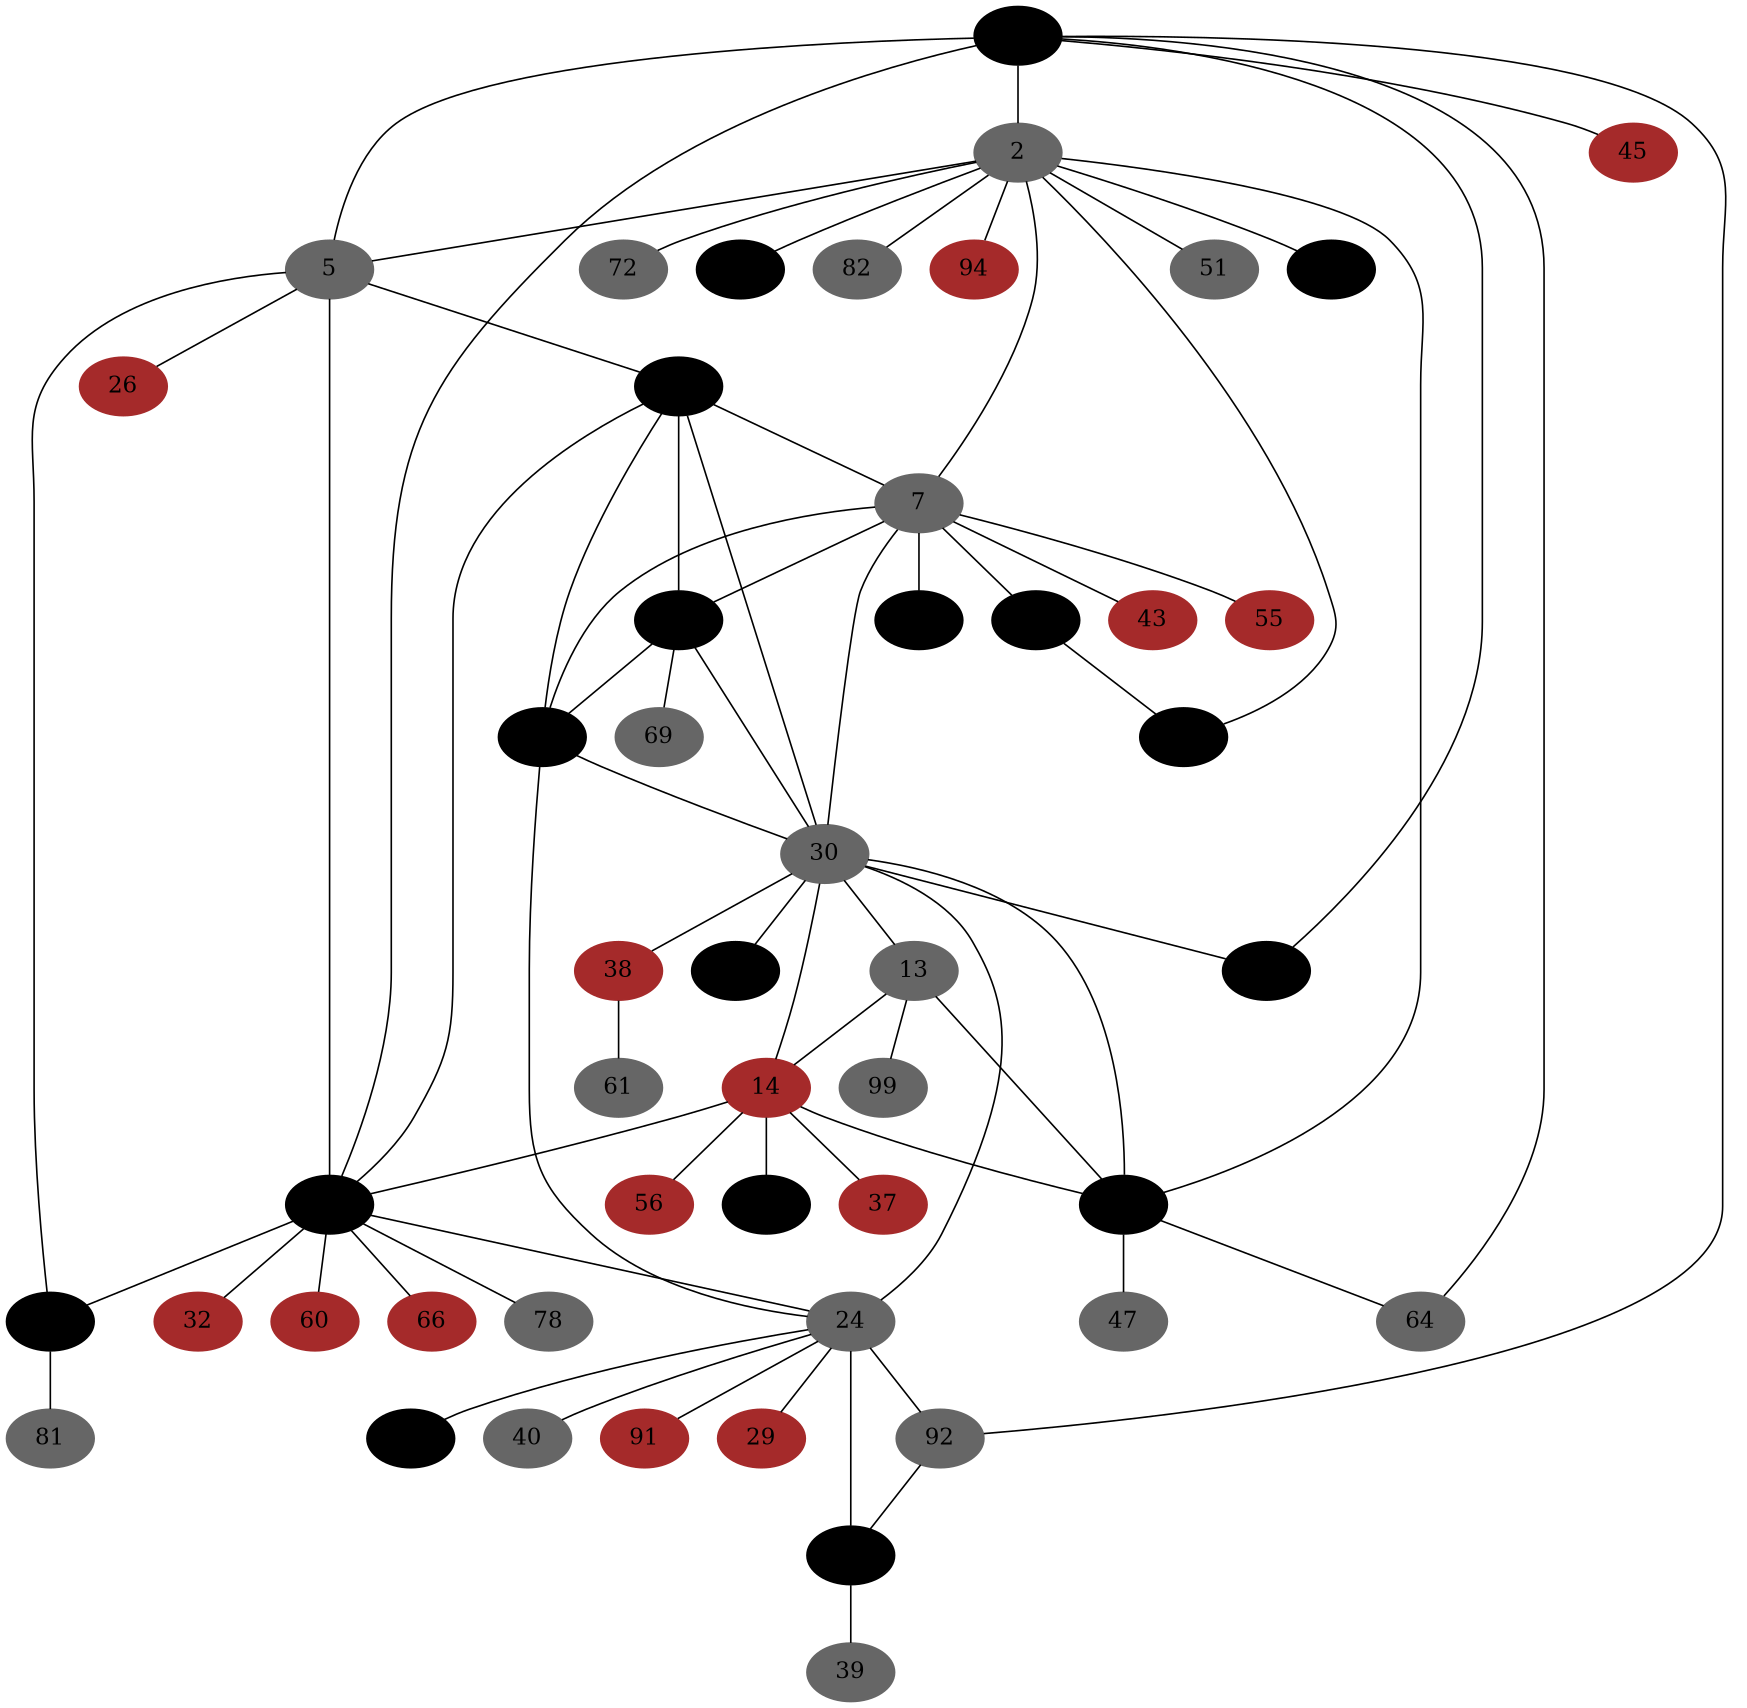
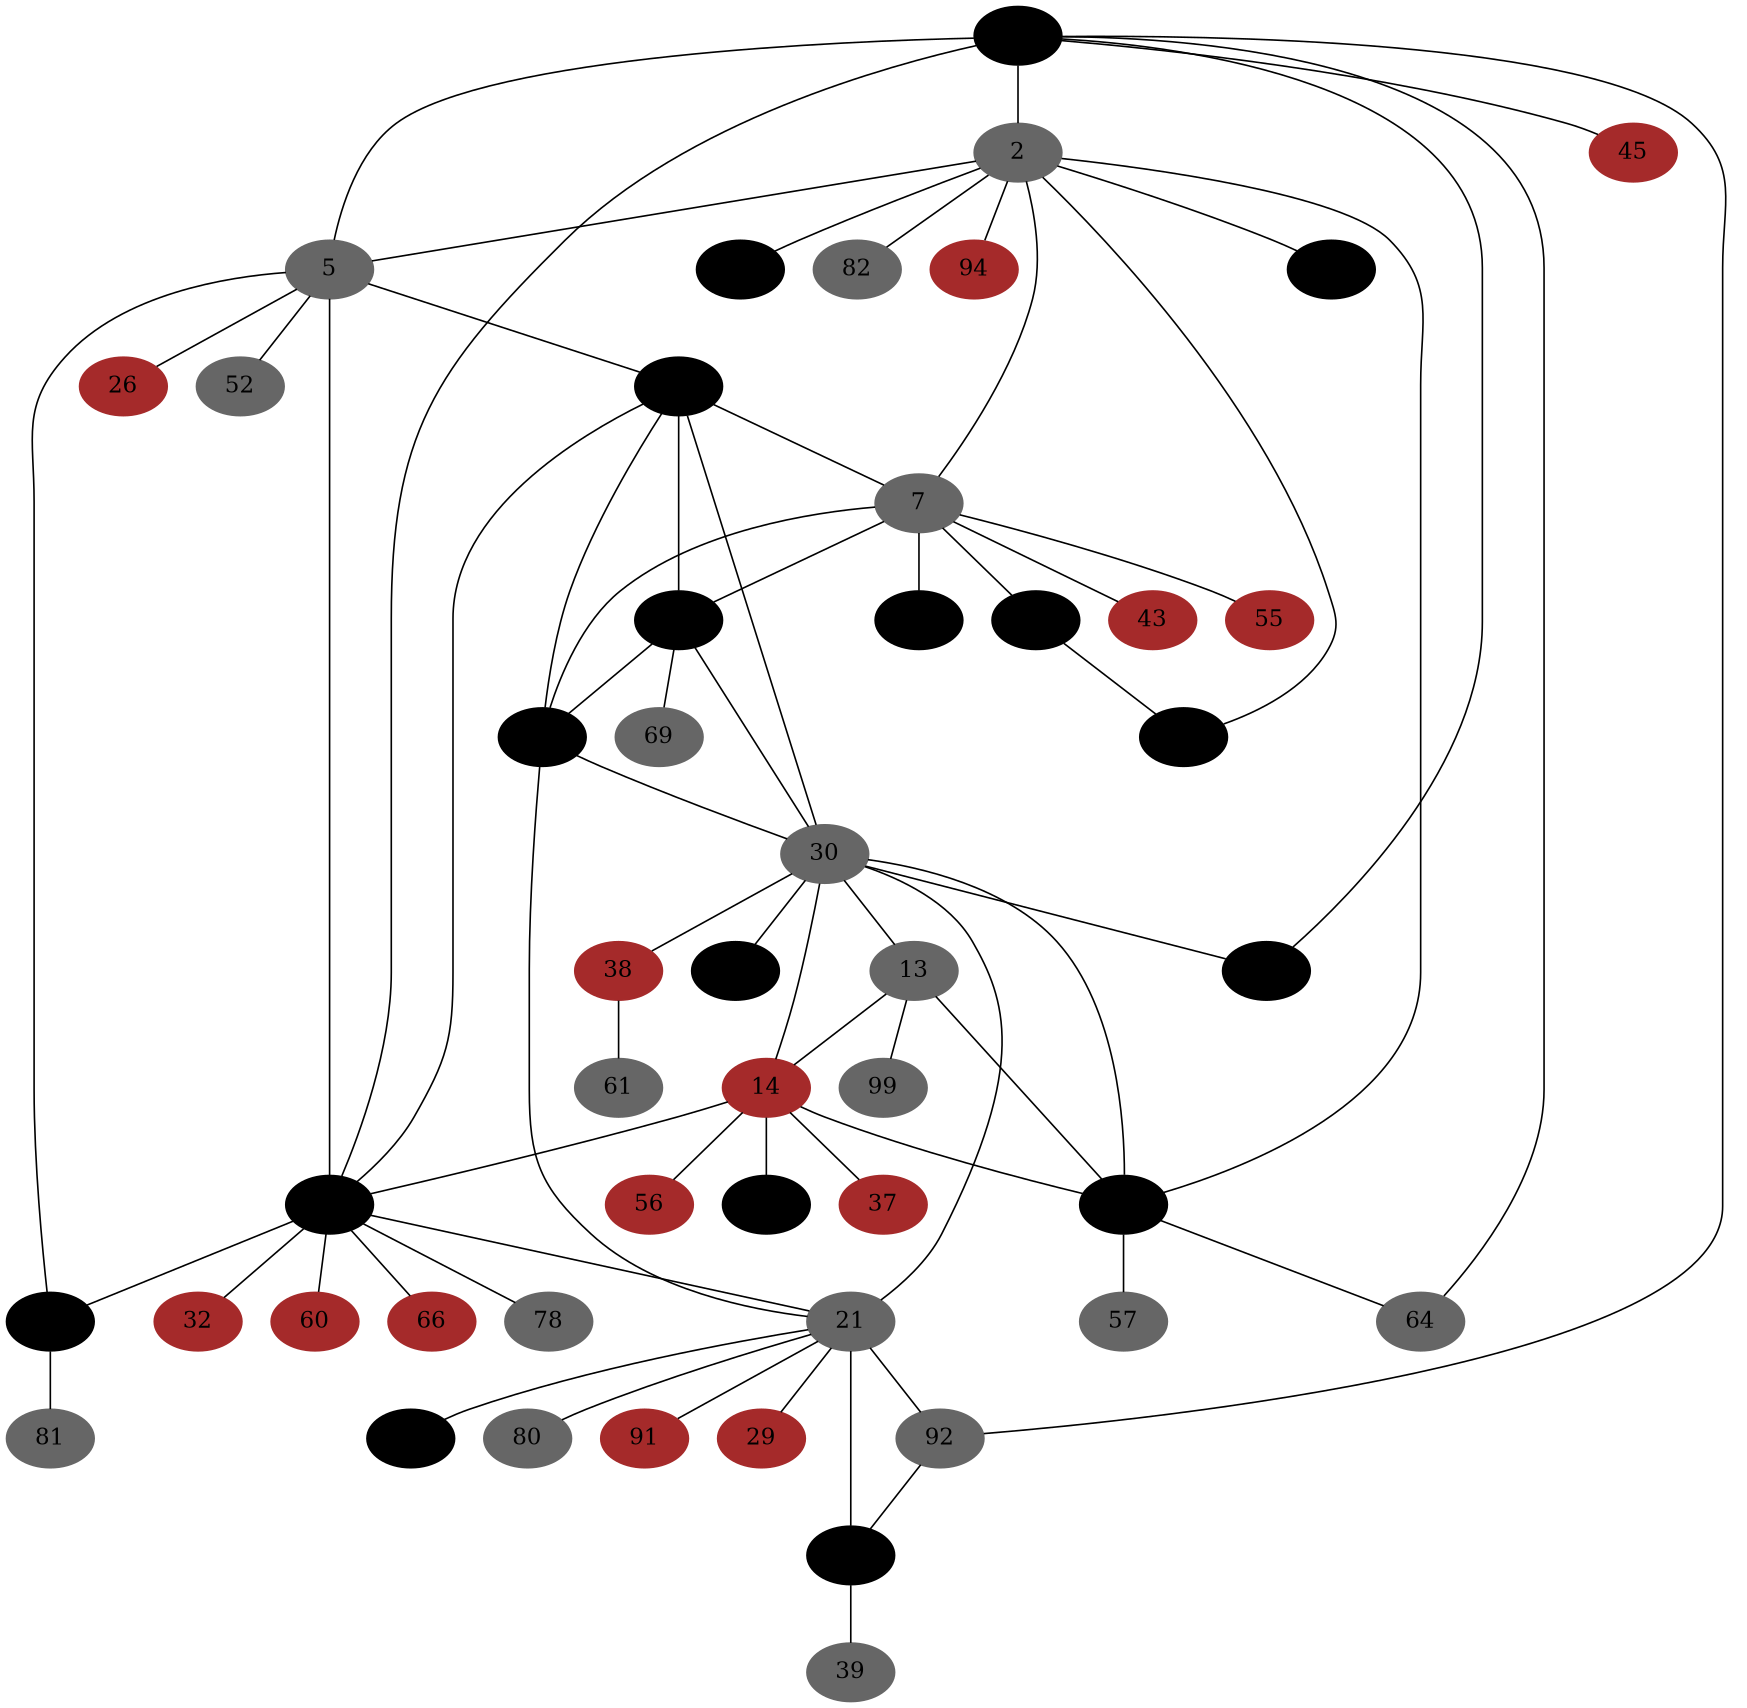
node "72": removed
node "51": removed
node "52": added
edge "7" -- "30": removed
node "24": label "24" -> "21"
node "47": label "47" -> "57"
node "40": label "40" -> "80"
